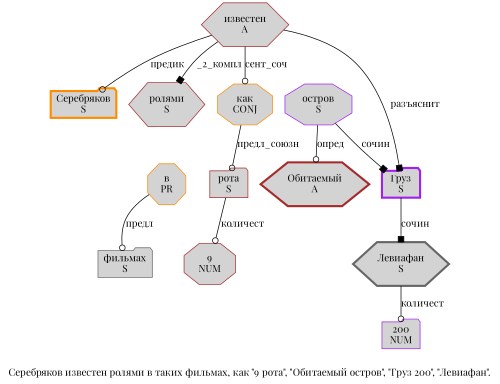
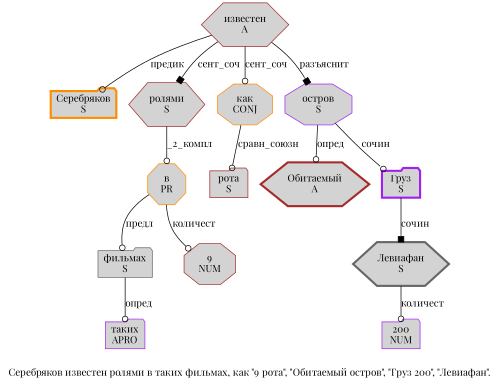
edge "известен A" -> "ролями S": label "_2_компл" -> "сент_соч"
edge "известен A" -> "Груз S": now "известен A" -> "остров S"
edge "ролями S" -> "в PR": added, label "_2_компл"
edge "как CONJ" -> "рота S": label "предл_союзн" -> "сравн_союзн"
edge "остров S" -> "Груз S": arrowhead box -> odot
edge "рота S" -> "9 NUM": now "в PR" -> "9 NUM"
node "таких APRO": added
